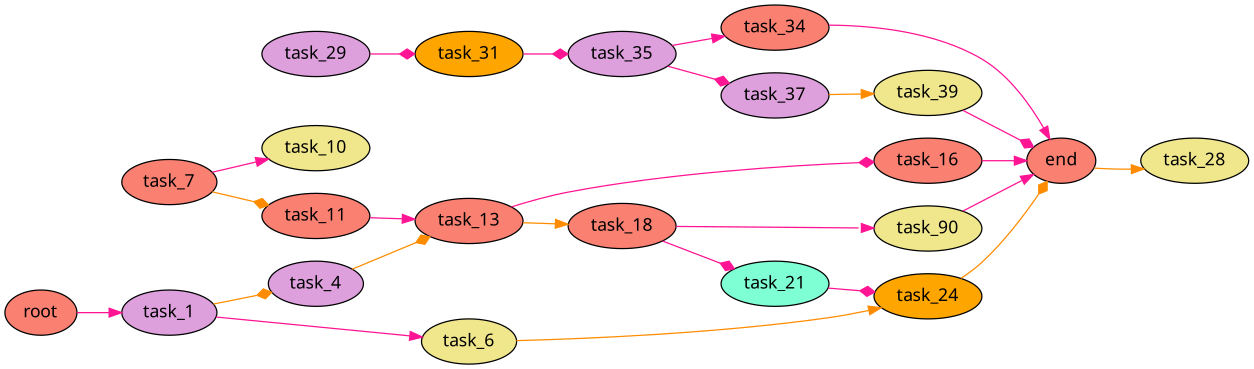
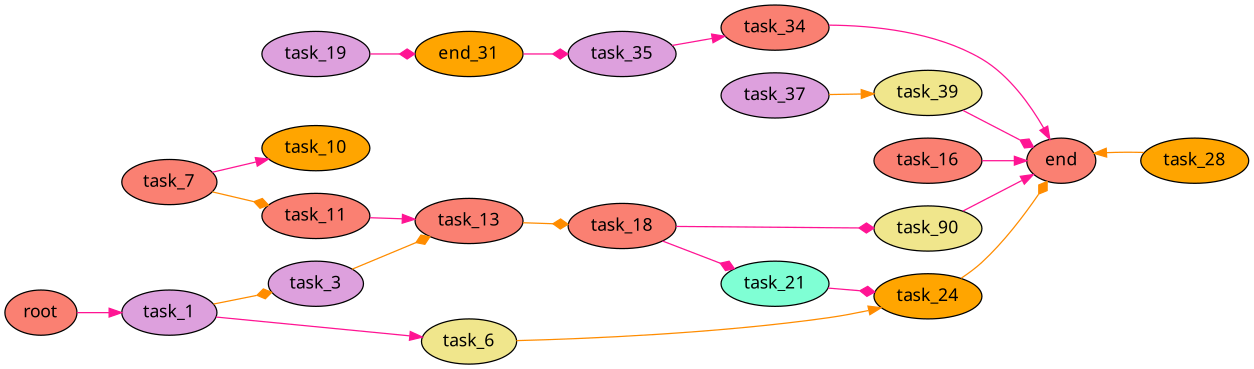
node "task_29": label "task_29" -> "task_19"
node "task_31": label "task_31" -> "end_31"
edge "task_35" -> "task_37": removed
node "task_10": fillcolor khaki -> orange
node "task_28": fillcolor khaki -> orange
edge "end" -> "task_28": reversed
edge "task_13" -> "task_16": removed
edge "task_13" -> "task_18": arrowhead normal -> diamond
edge "task_18" -> "task_90": arrowhead normal -> diamond
node "task_4": label "task_4" -> "task_3"
